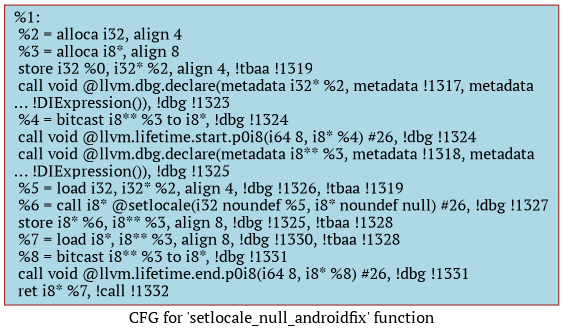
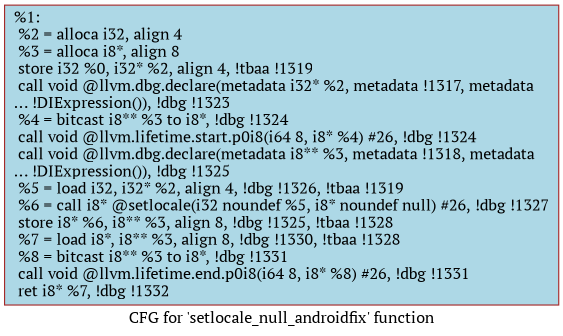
node "%1:": text "ret i8* %7, !call !1332" -> "ret i8* %7, !dbg !1332"
